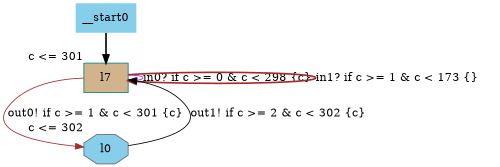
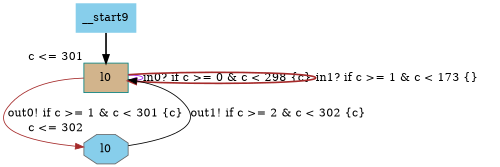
node "__start0": label "__start0" -> "__start9"
node "l7 c <= 301": label "l7 c <= 301" -> "l0 c <= 301"
